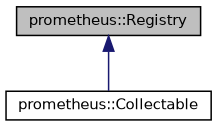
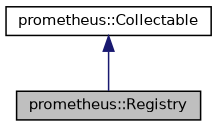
edge "prometheus::Collectable" -> "prometheus::Registry": reversed
